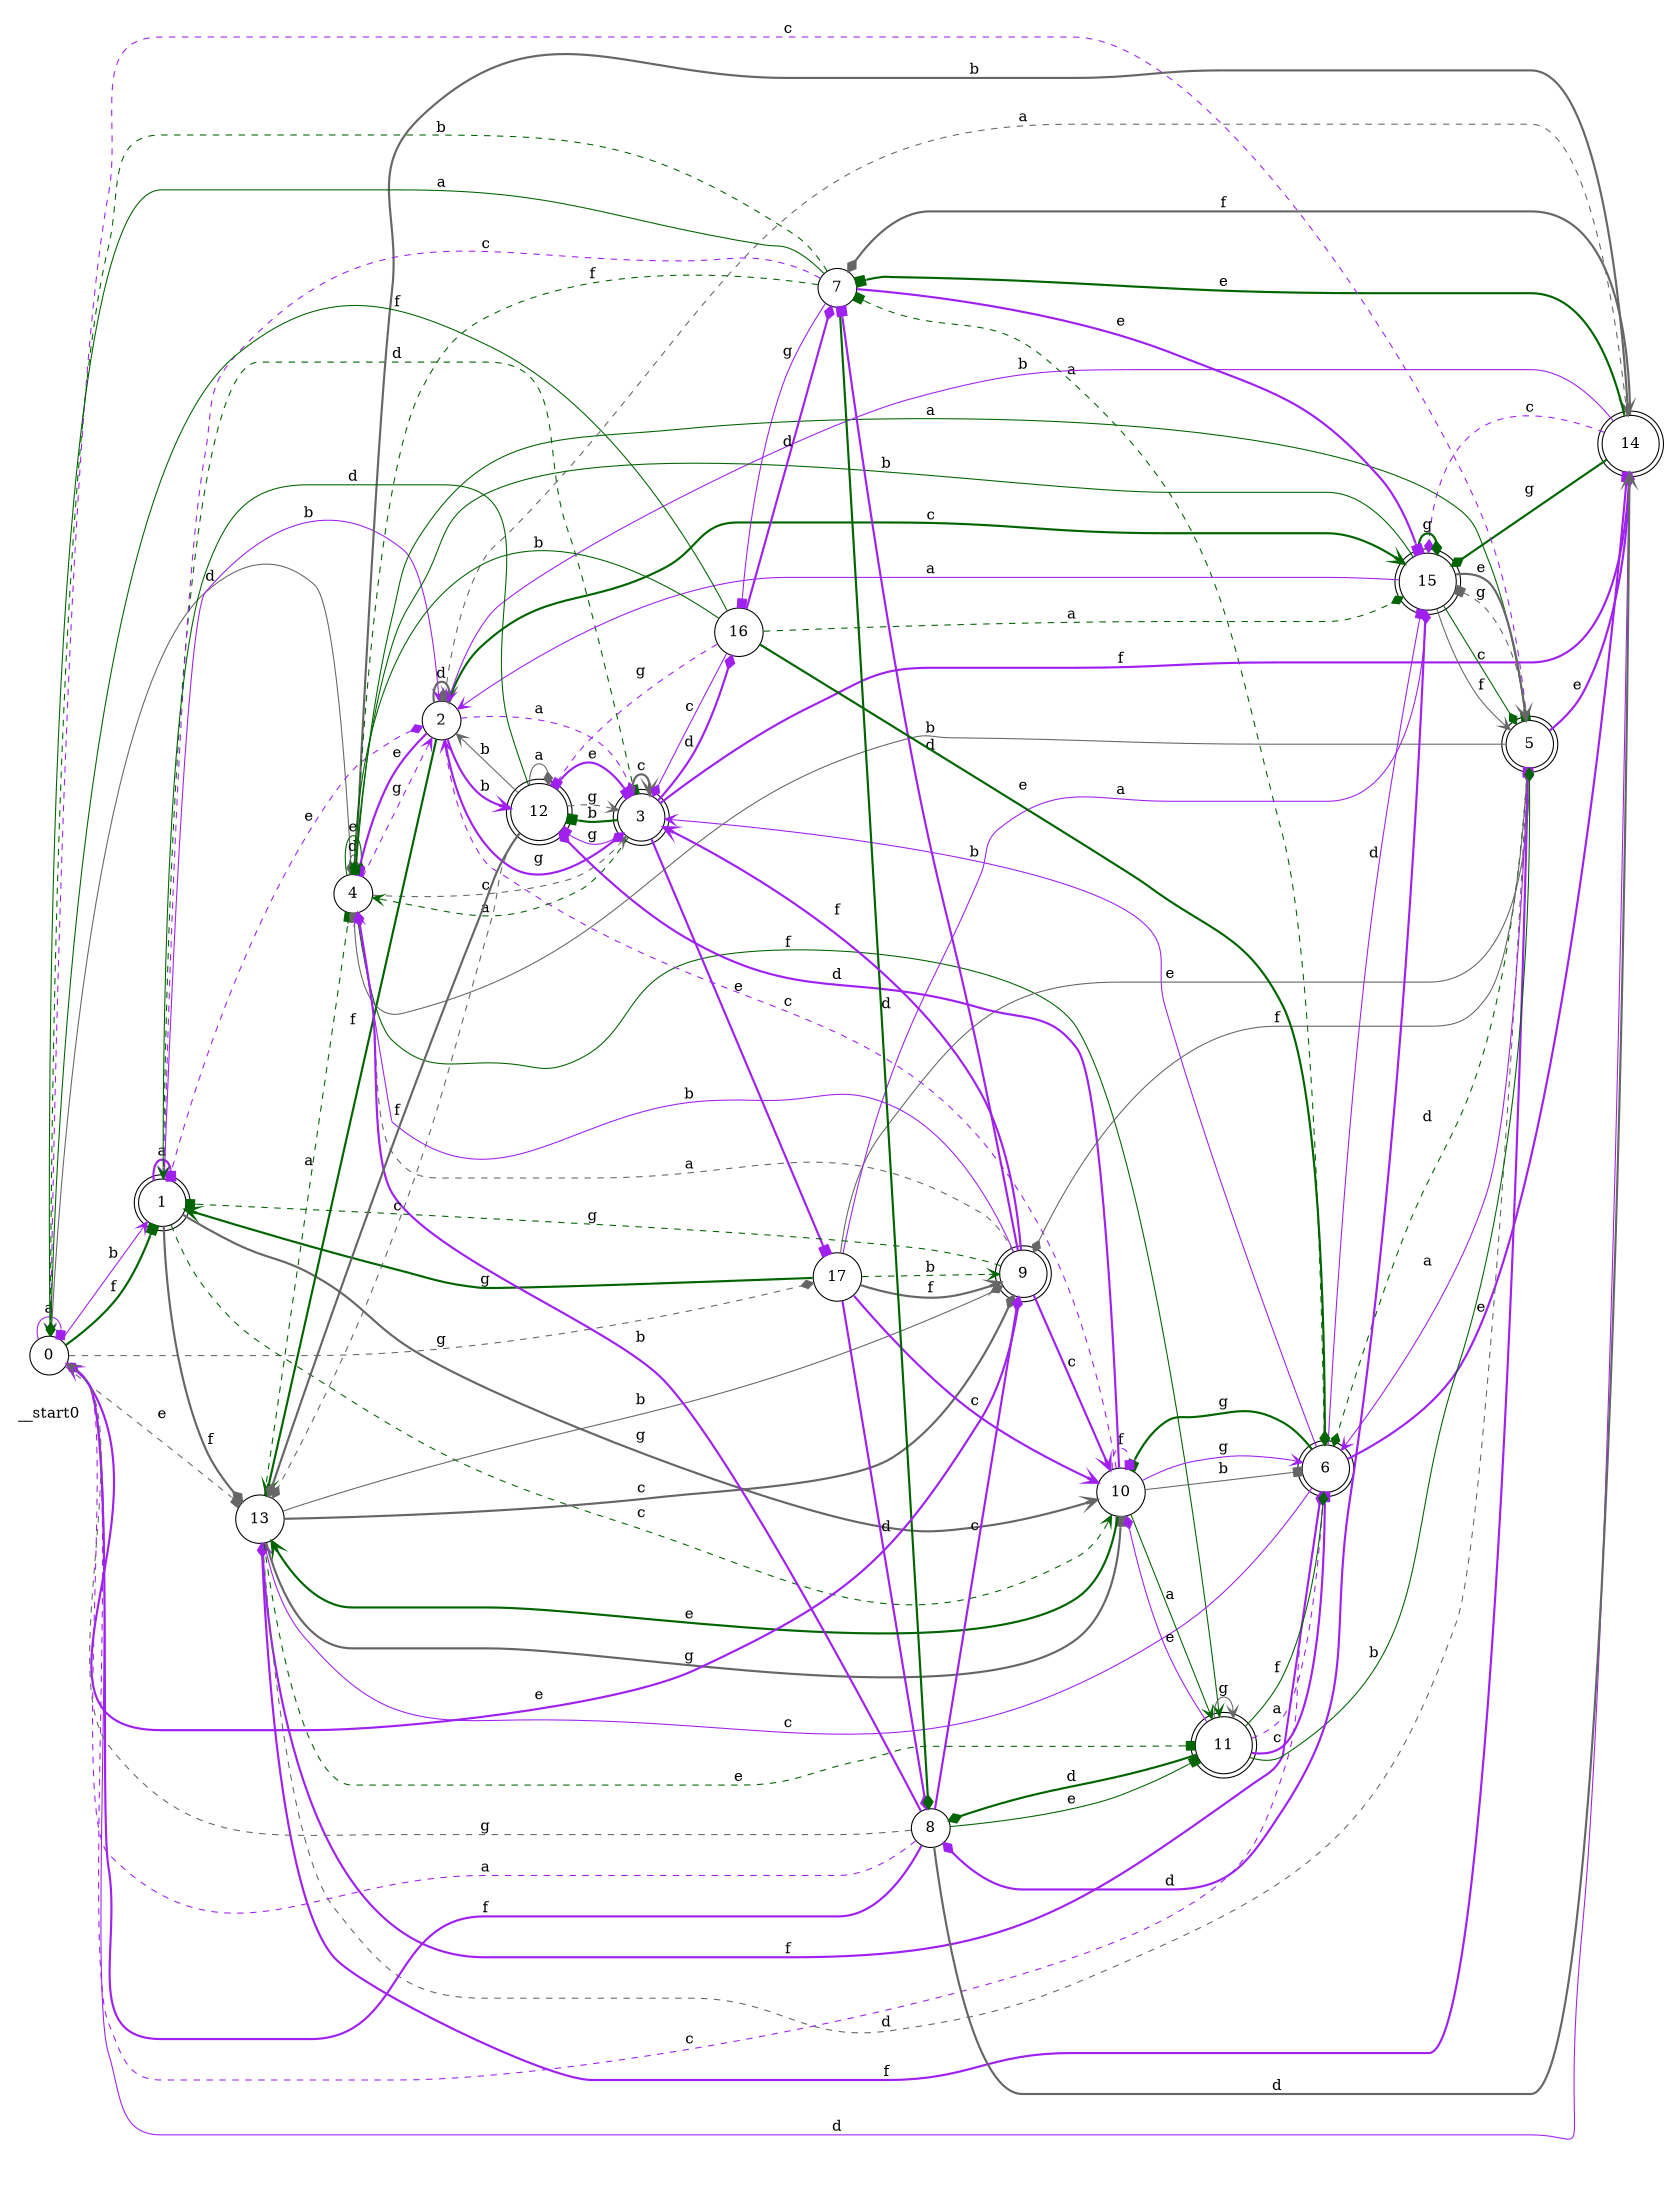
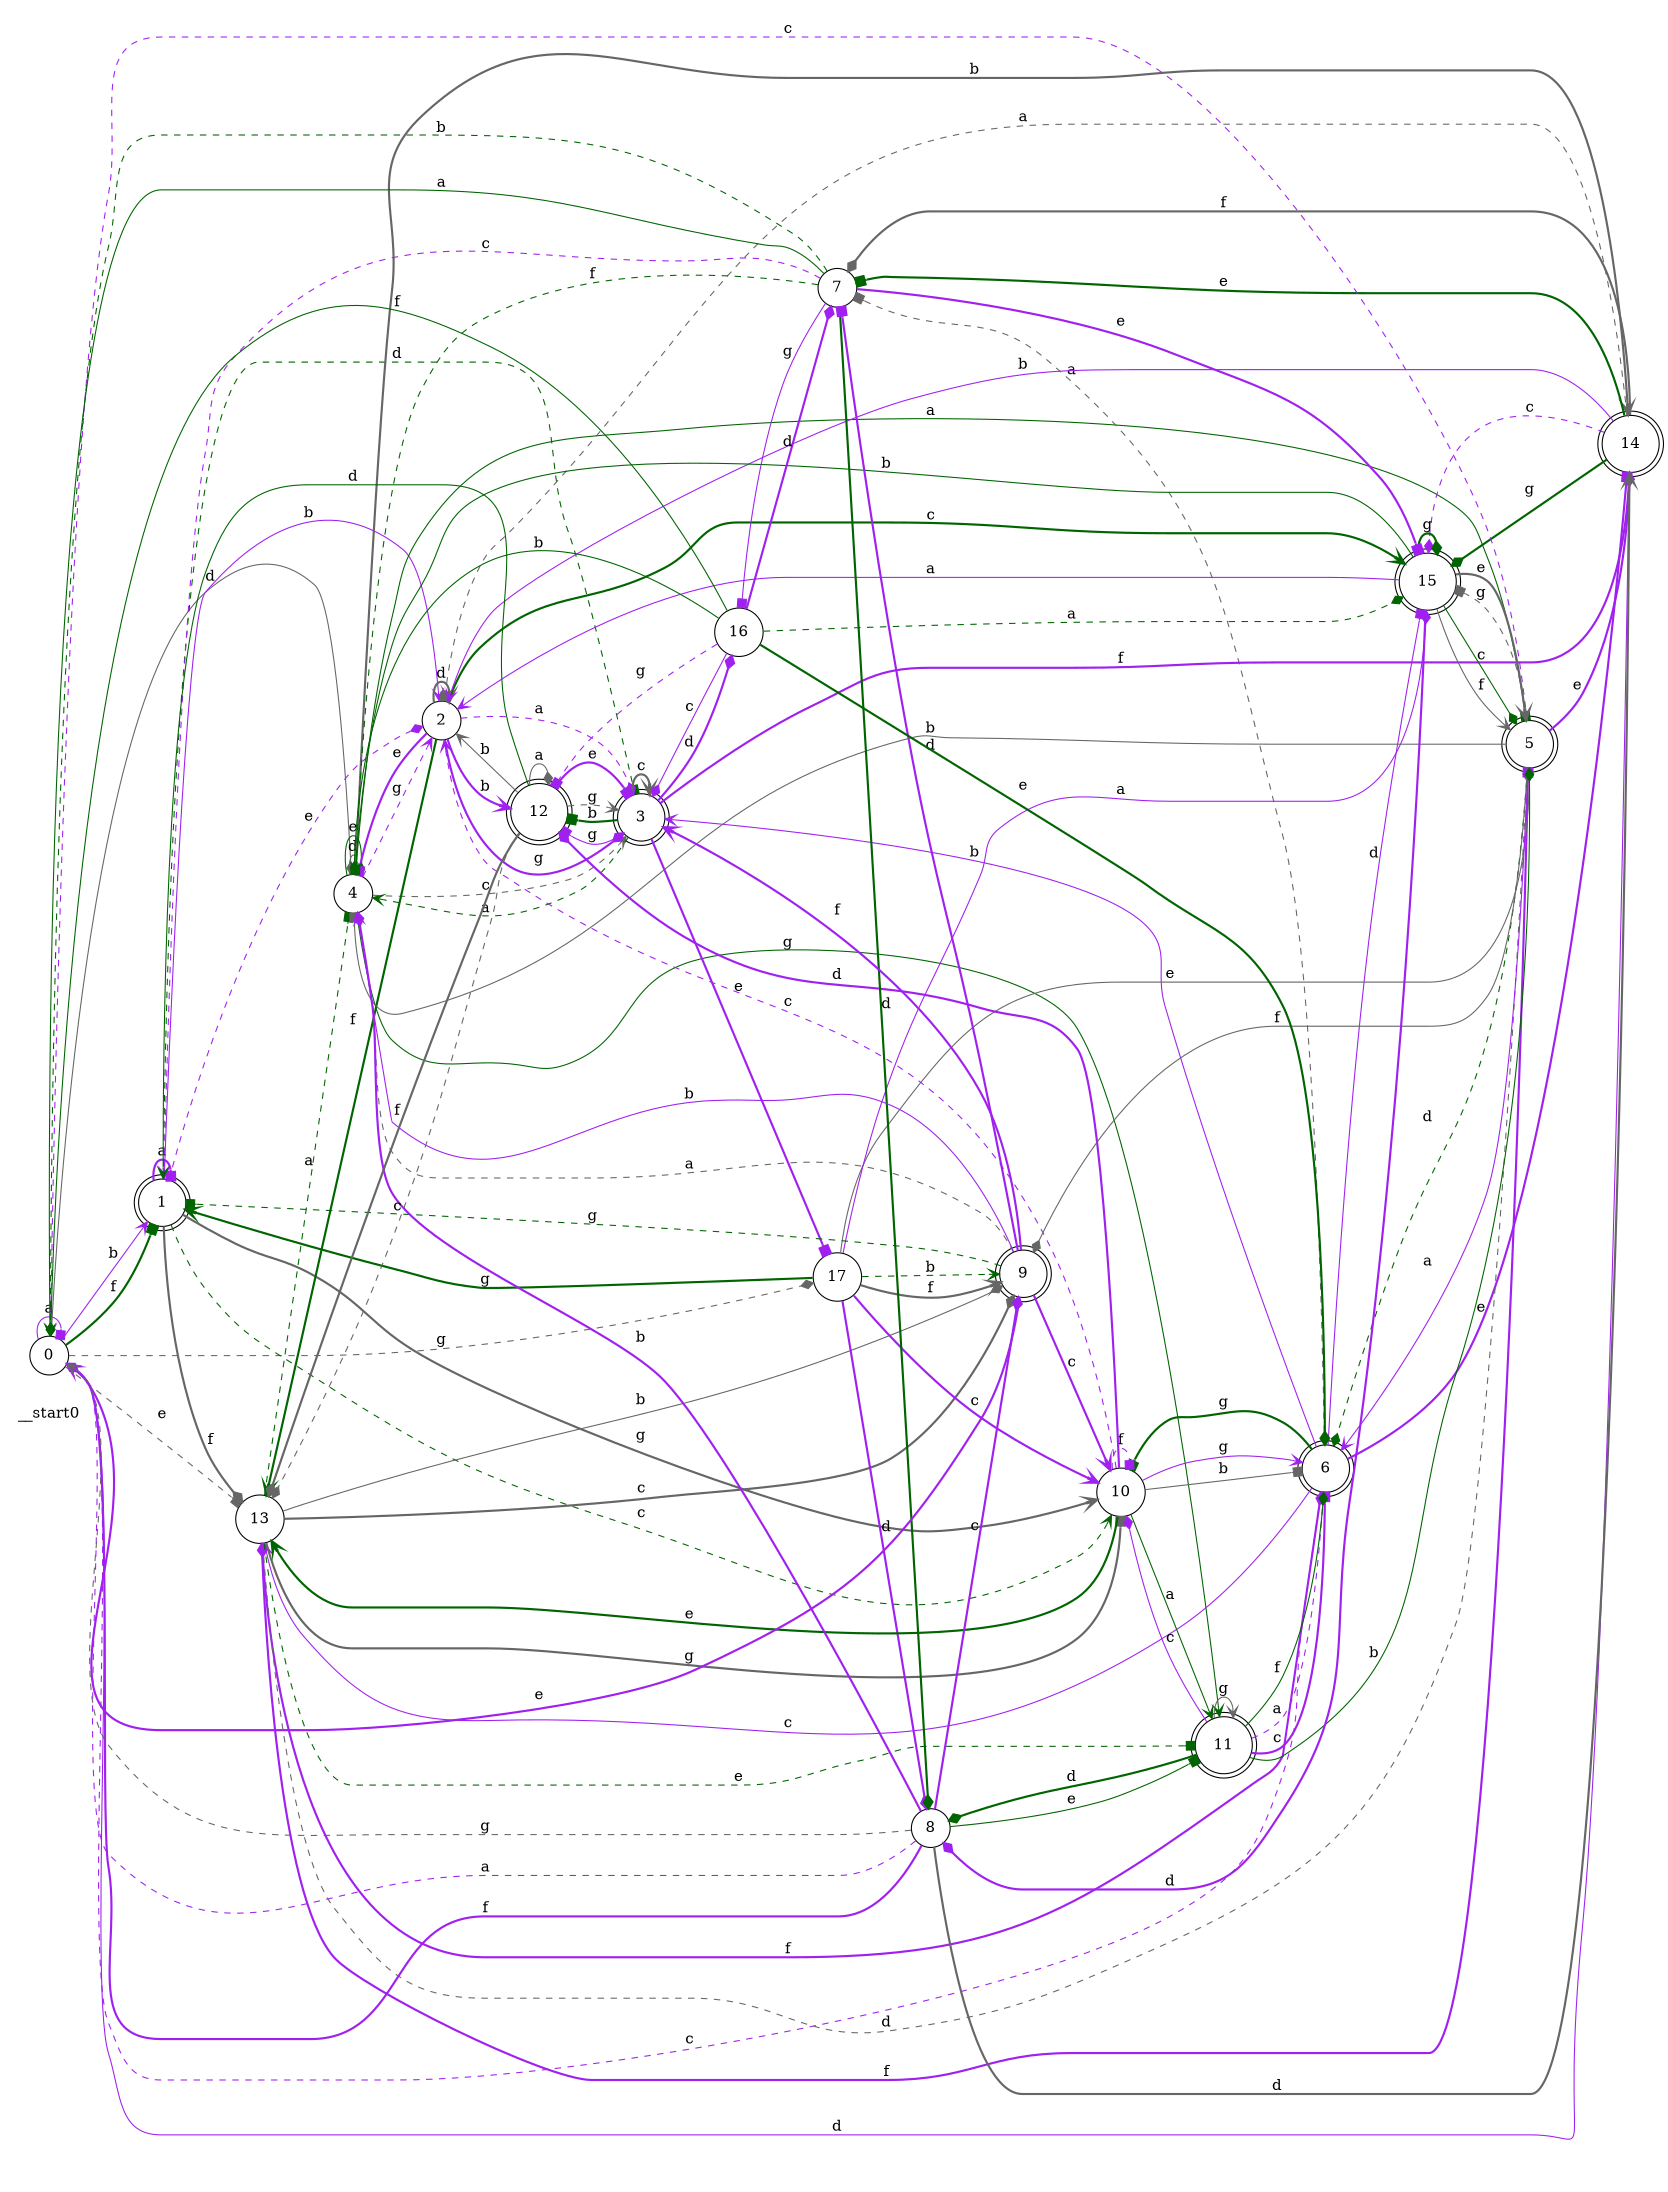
edge "6" -> "7": color darkgreen -> gray40
edge "4" -> "11": label "f" -> "g"
edge "11" -> "10": label "e" -> "c"
